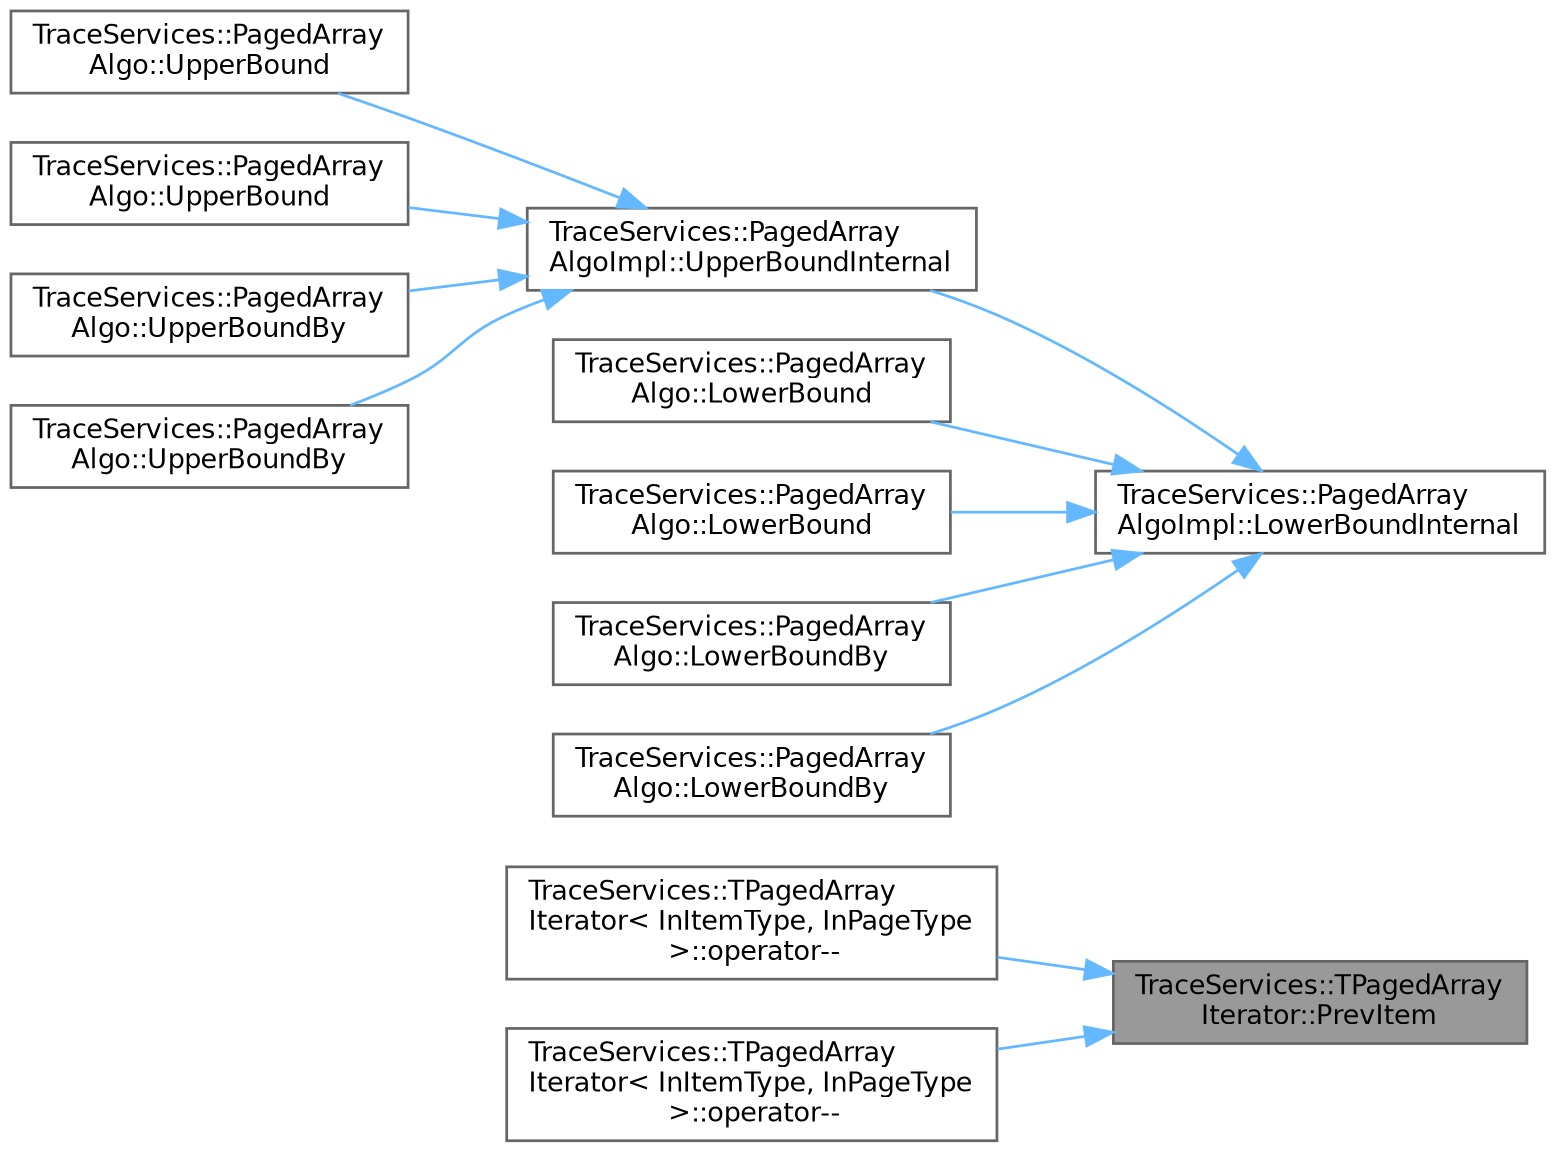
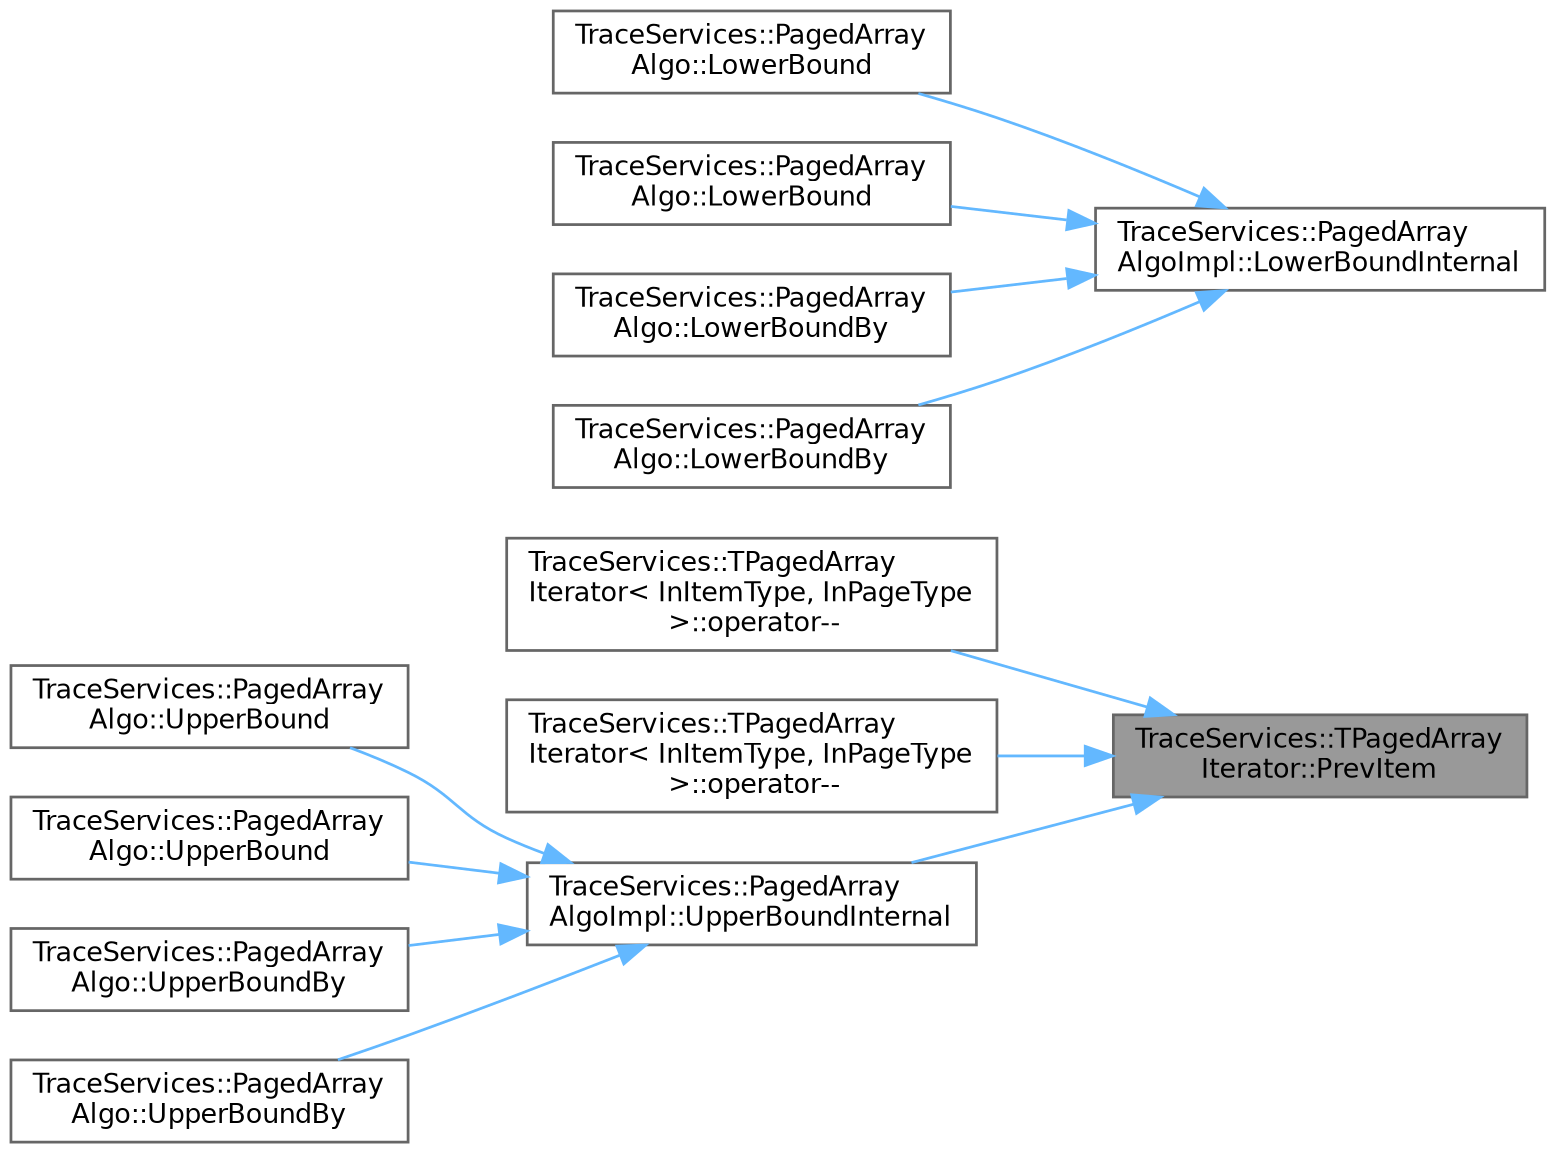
edge "TraceServices::PagedArray AlgoImpl::UpperBoundInternal" -> "TraceServices::PagedArray AlgoImpl::LowerBoundInternal": now "TraceServices::PagedArray AlgoImpl::UpperBoundInternal" -> "TraceServices::TPagedArray Iterator::PrevItem"
